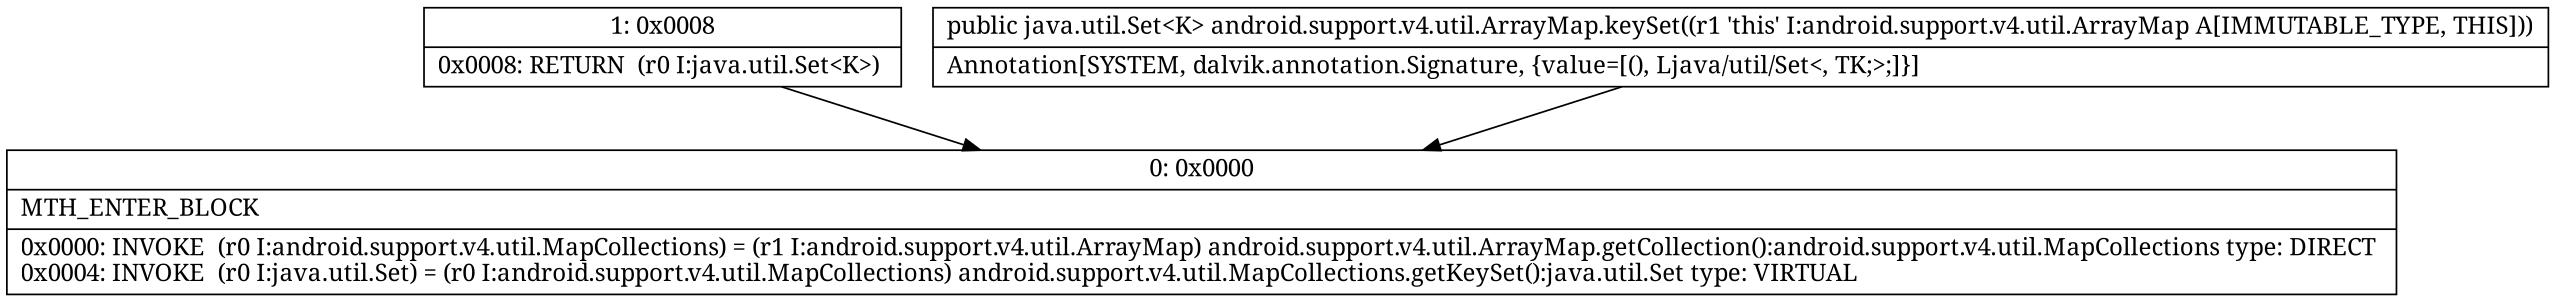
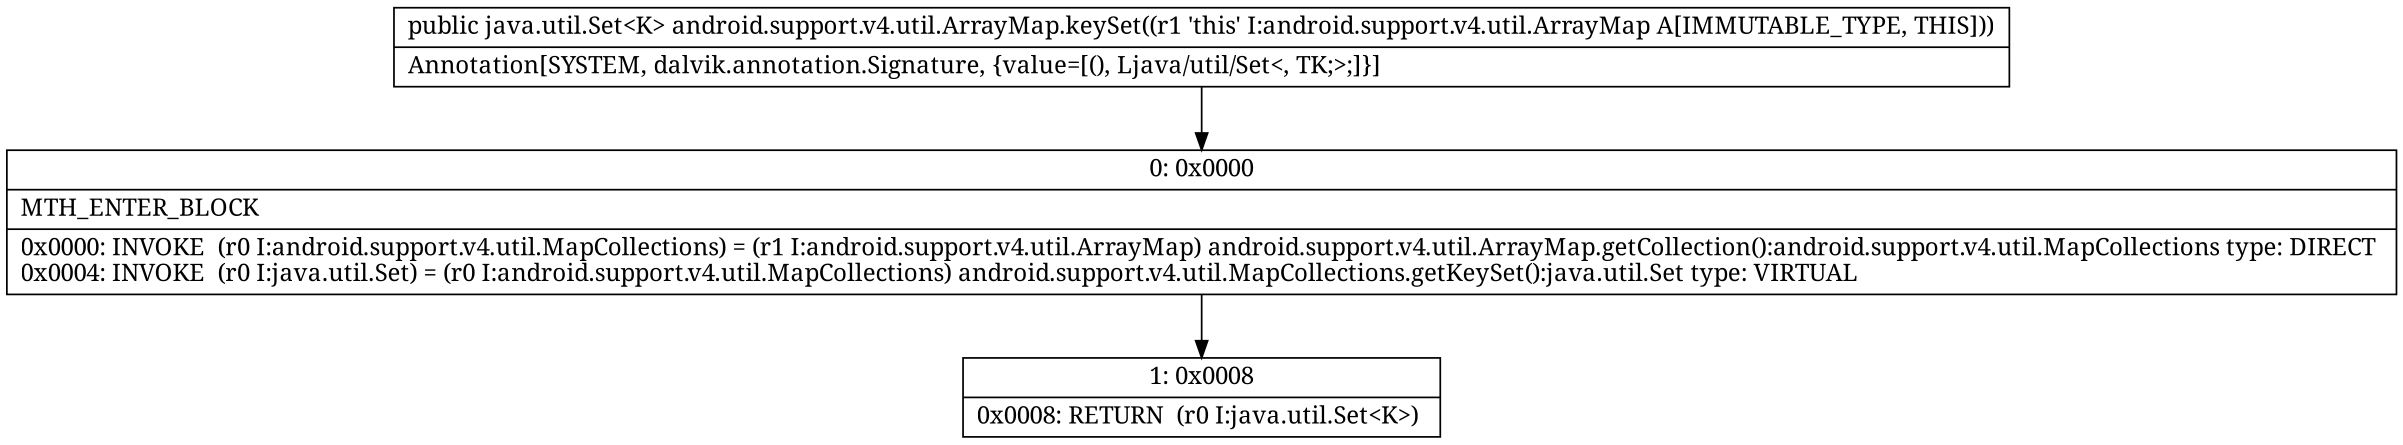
edge "1: 0x0008" -> "0: 0x0000": reversed
